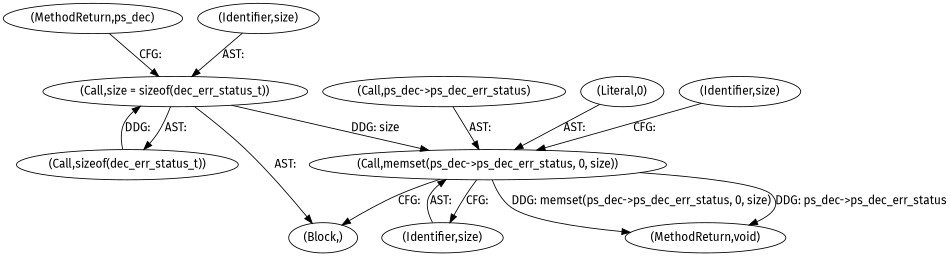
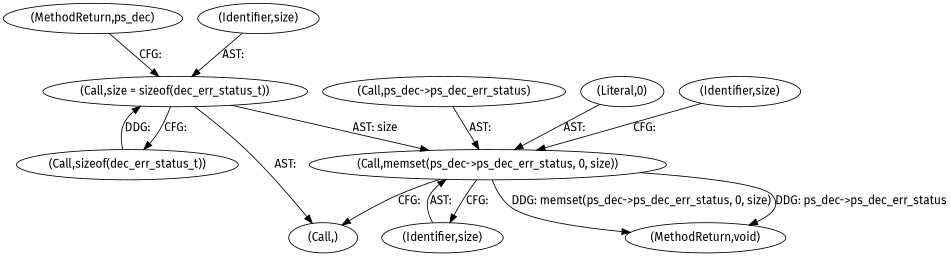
edge "(Call,size = sizeof(dec_err_status_t))" -> "(Call,sizeof(dec_err_status_t))": label "AST: " -> "CFG: "
edge "(Call,size = sizeof(dec_err_status_t))" -> "(Call,memset(ps_dec->ps_dec_err_status, 0, size))": label "DDG: size" -> "AST: size"
node "(Block,)": label "(Block,)" -> "(Call,)"
